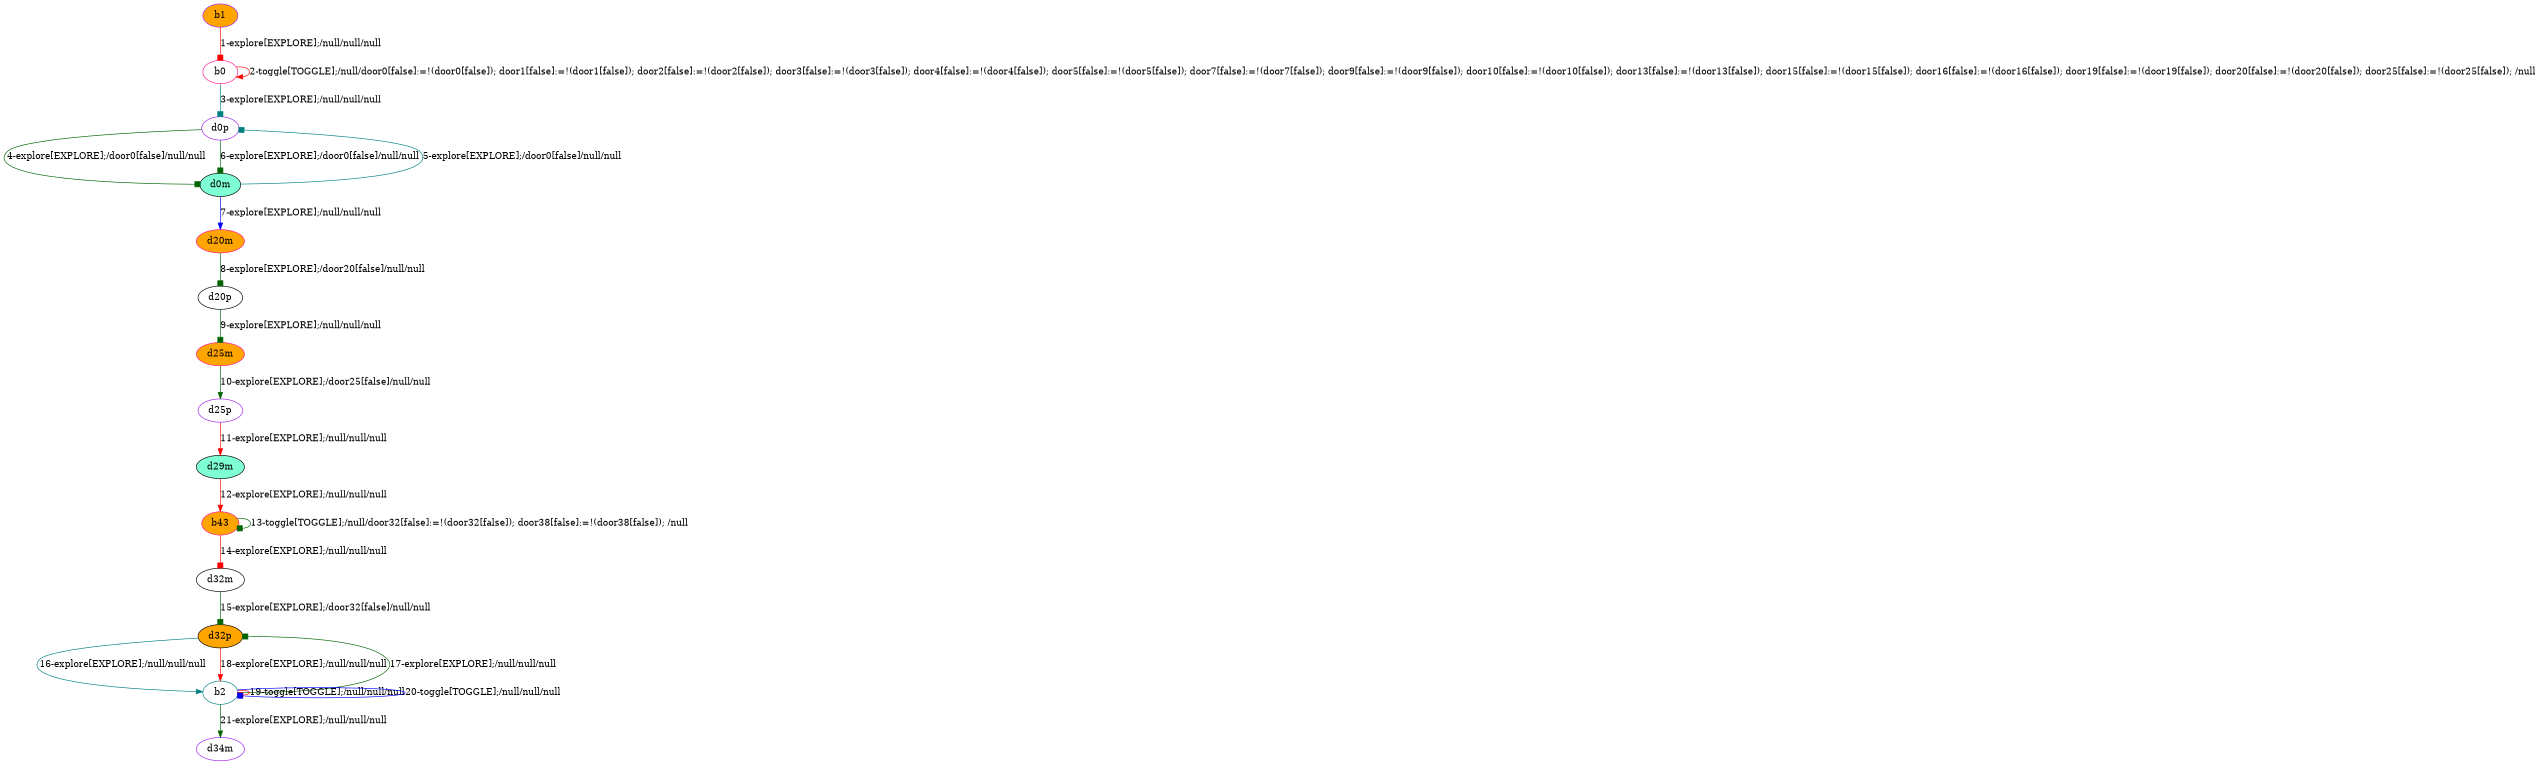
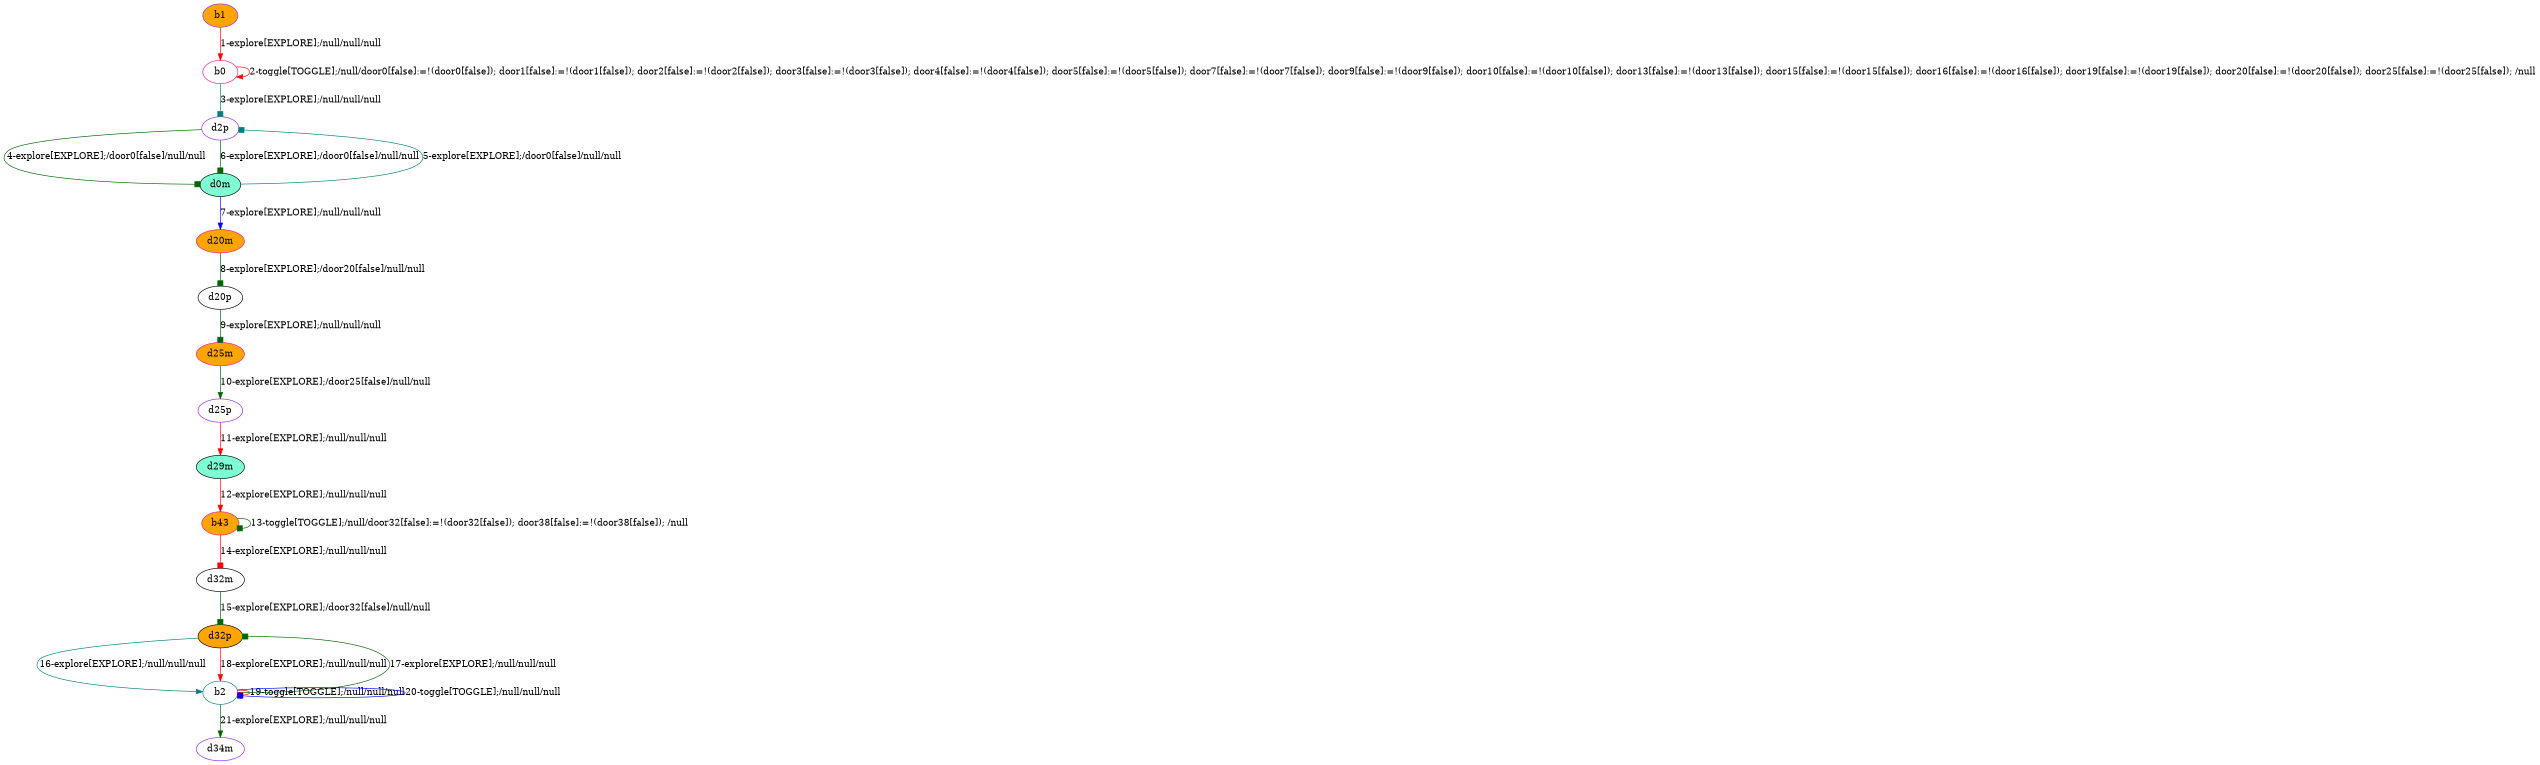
edge "b1" -> "b0": arrowhead box -> normal
node "d0p": label "d0p" -> "d2p"
